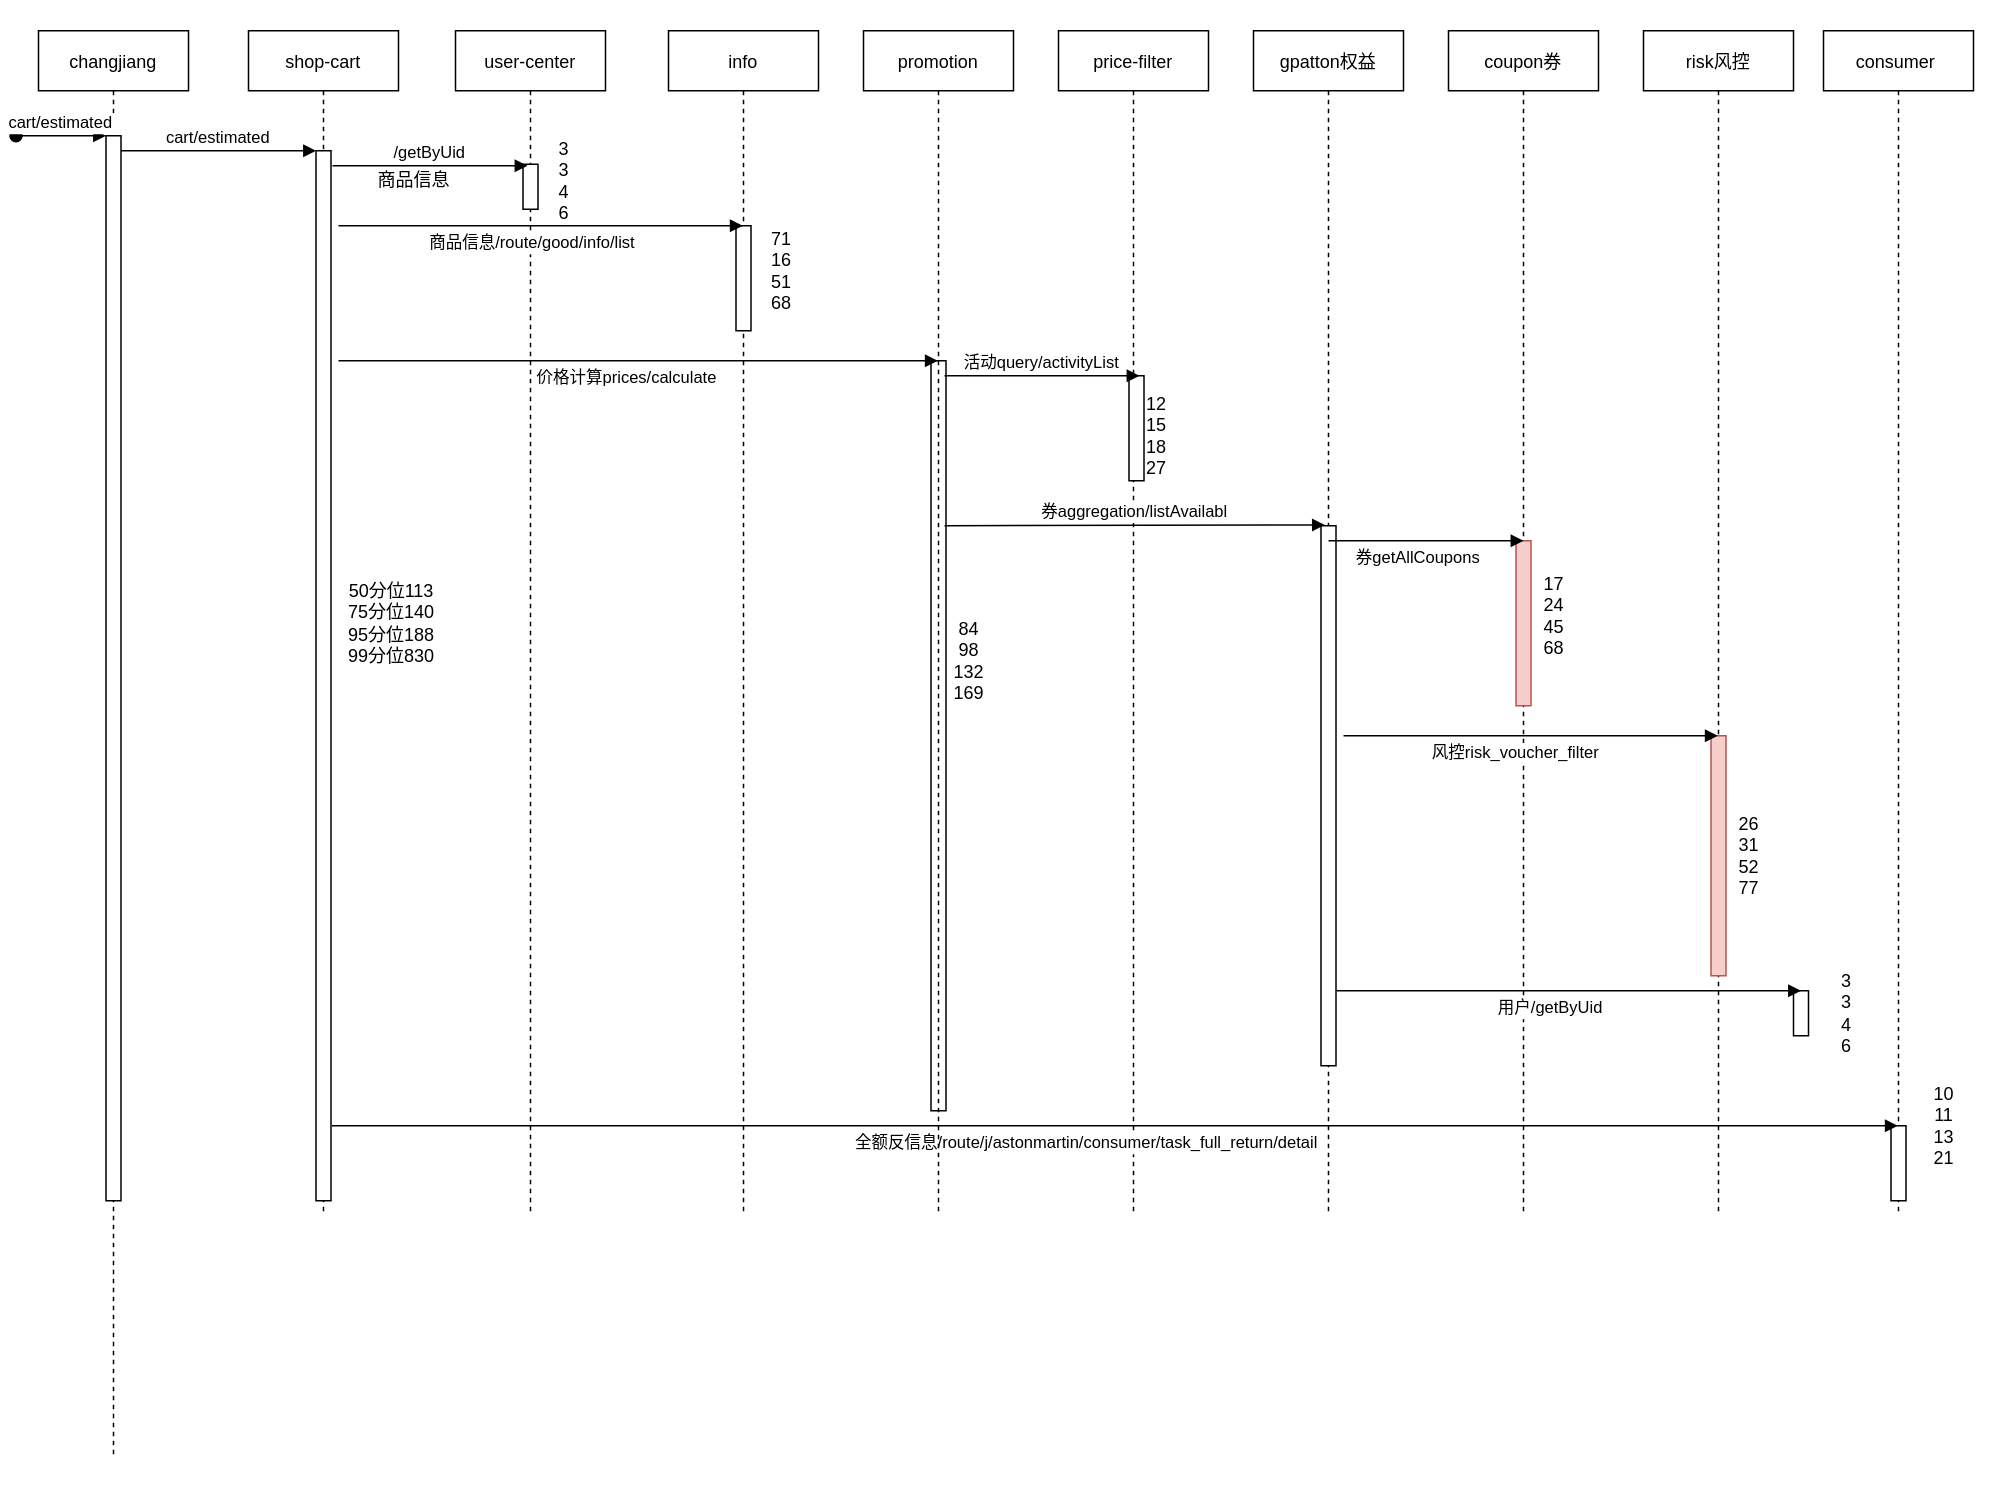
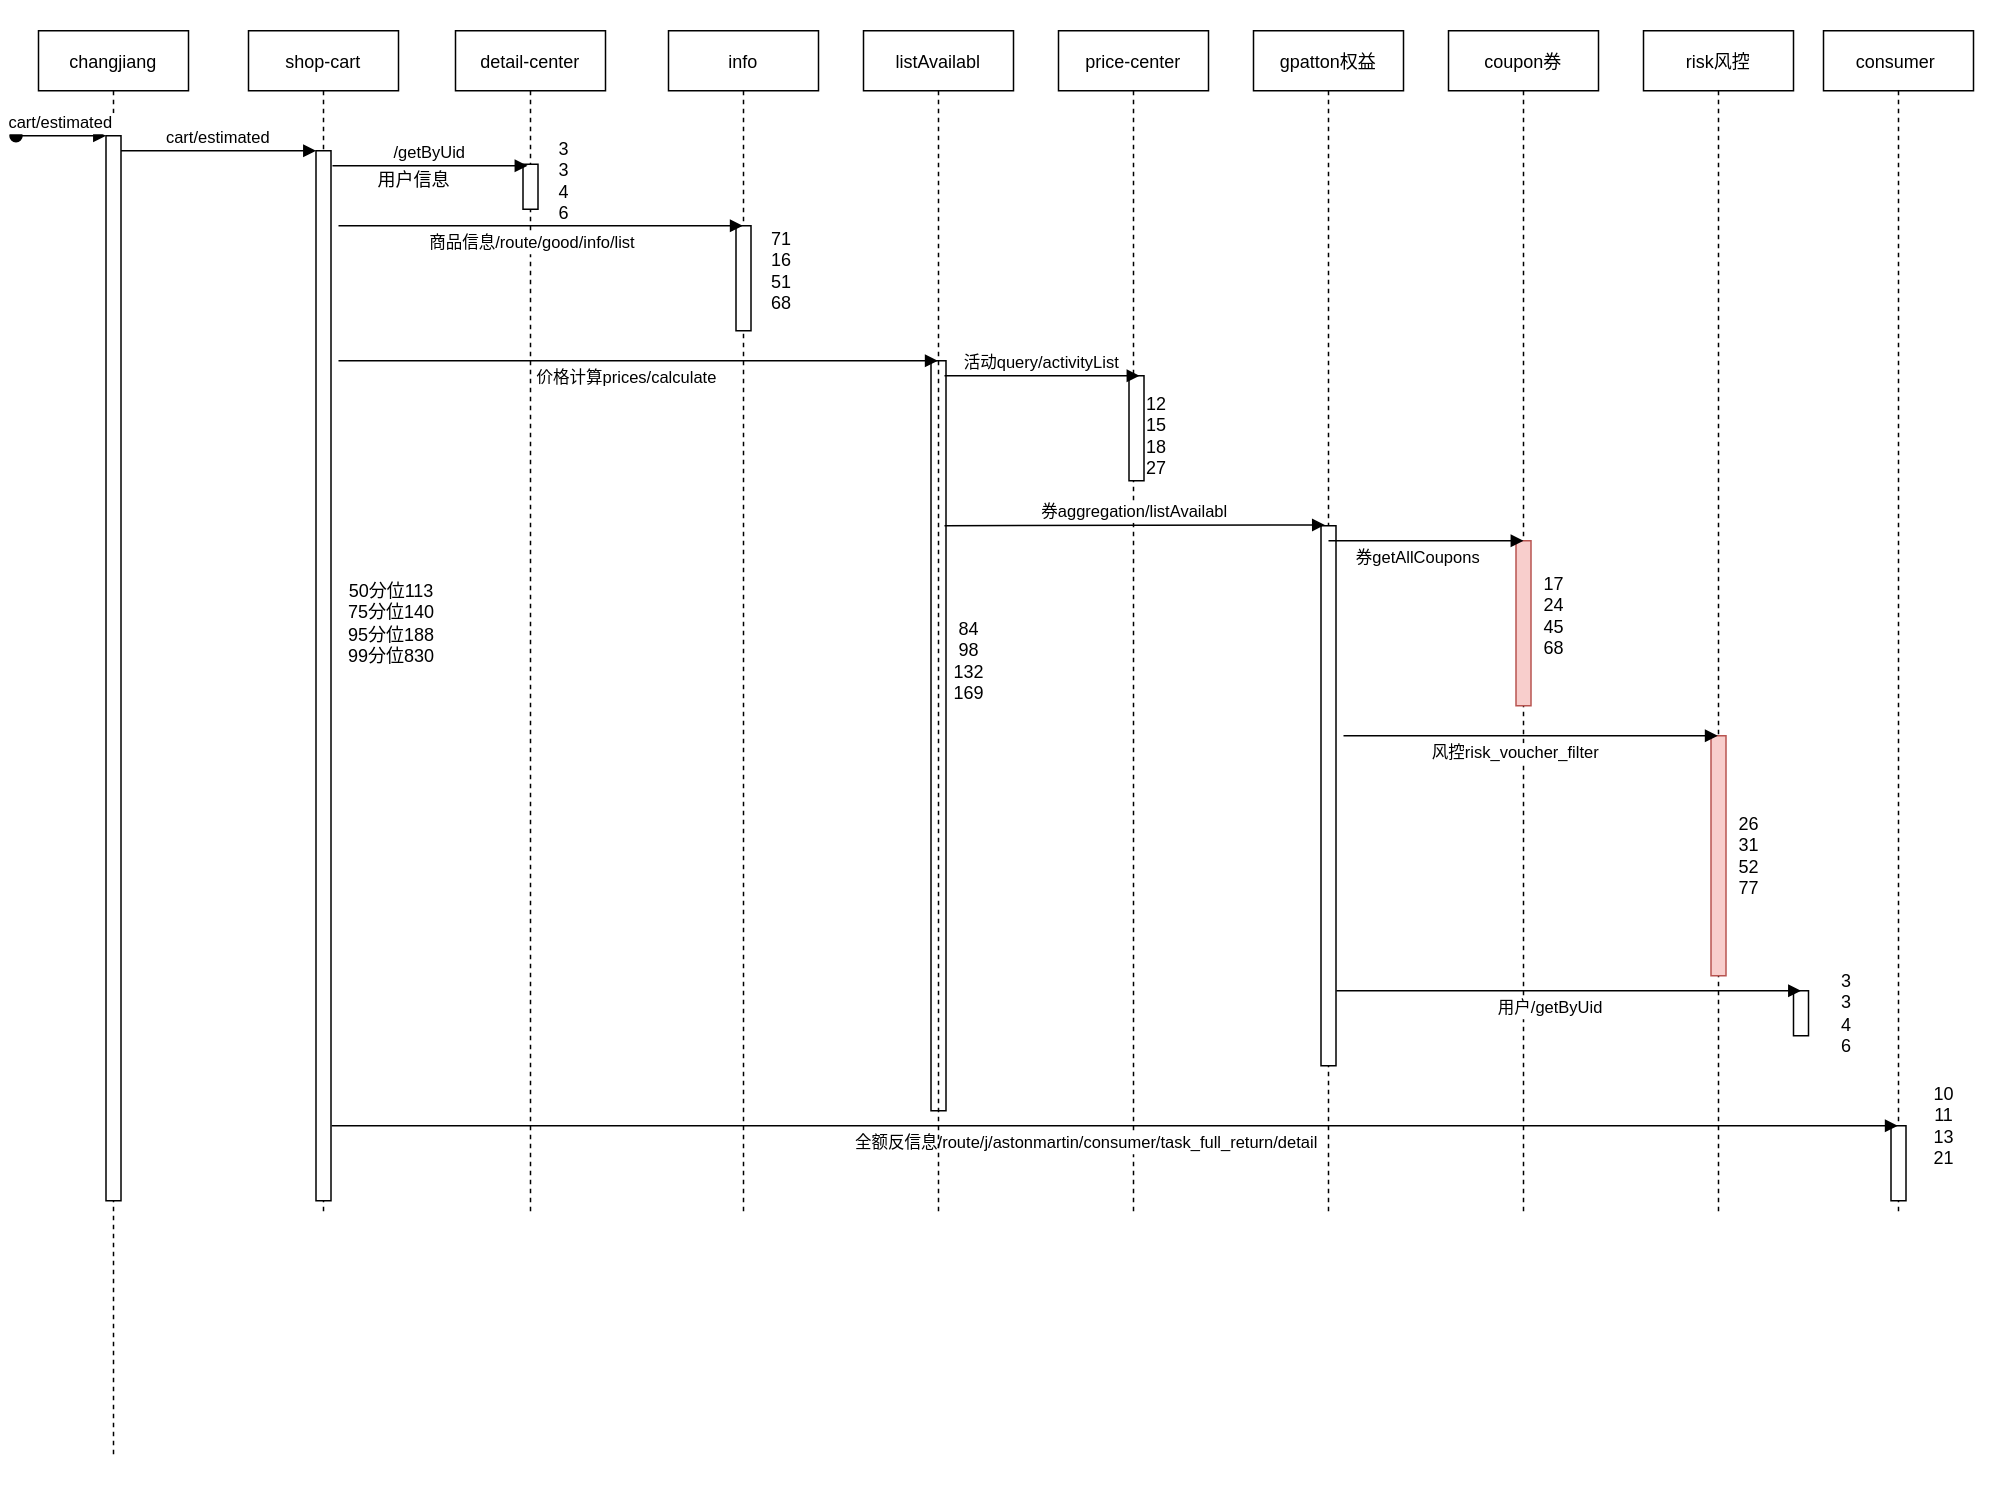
node "user-center": label "user-center" -> "detail-center"
node "promotion": label "promotion" -> "listAvailabl"
node "price-filter": label "price-filter" -> "price-center"
node "商品信息": label "商品信息" -> "用户信息"
